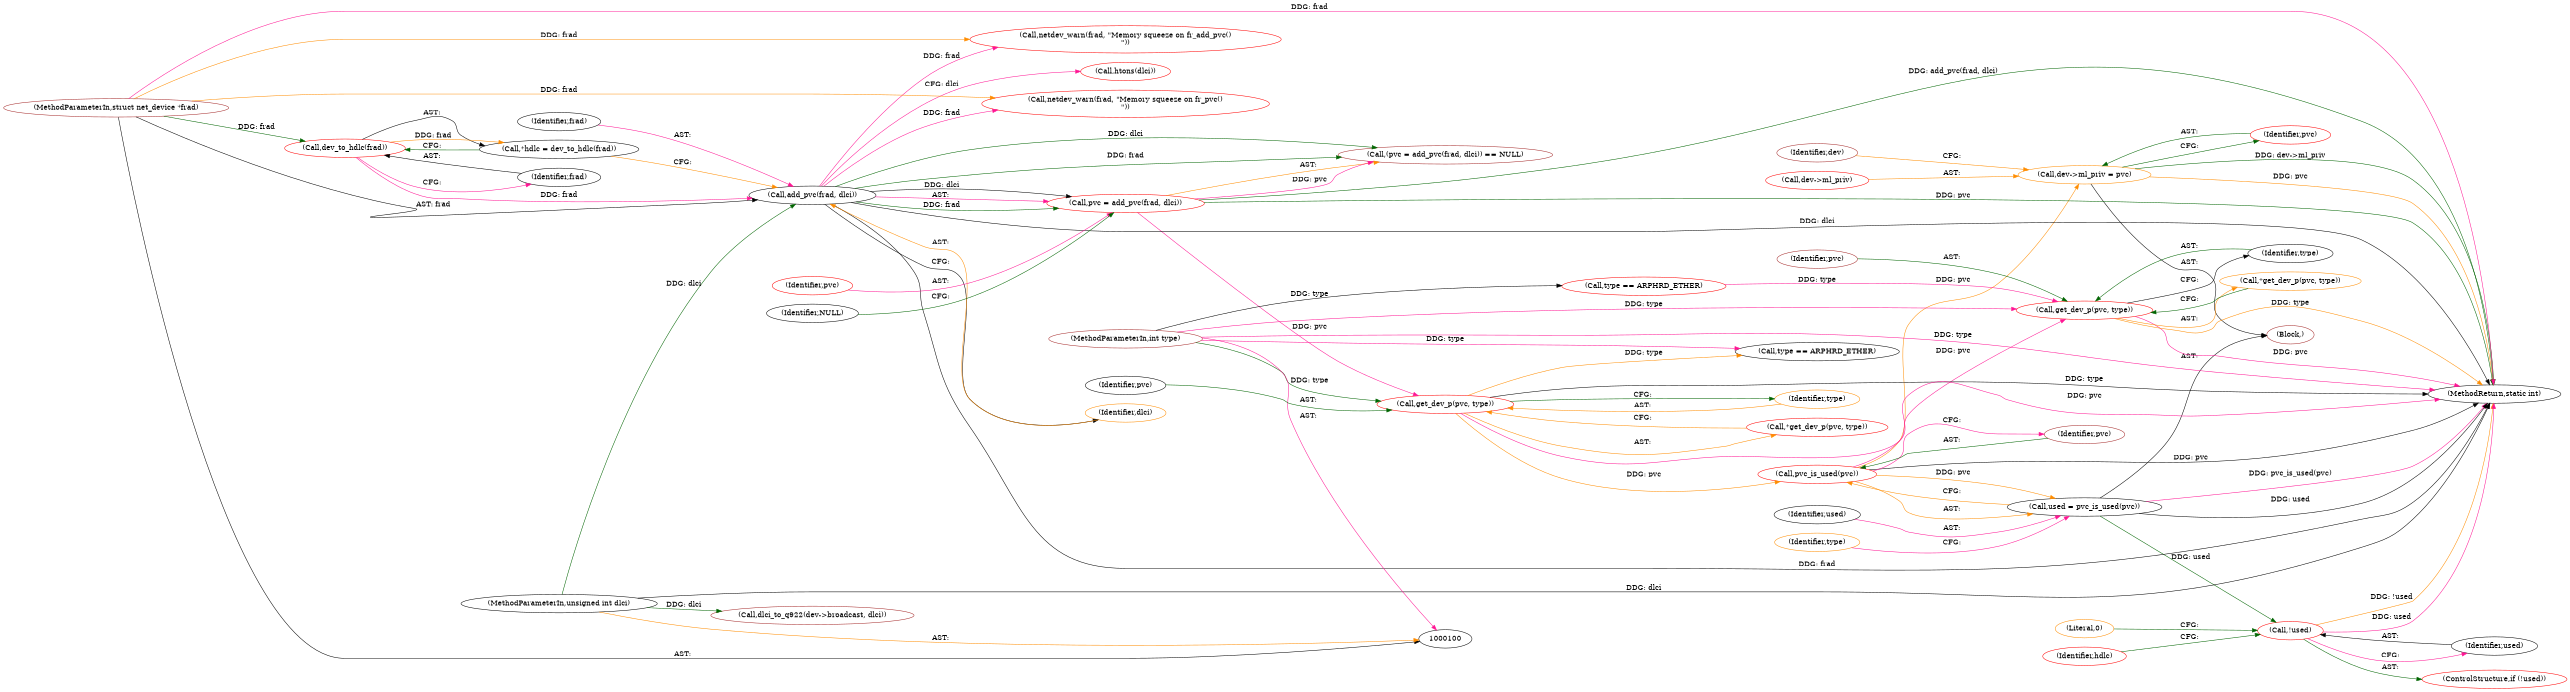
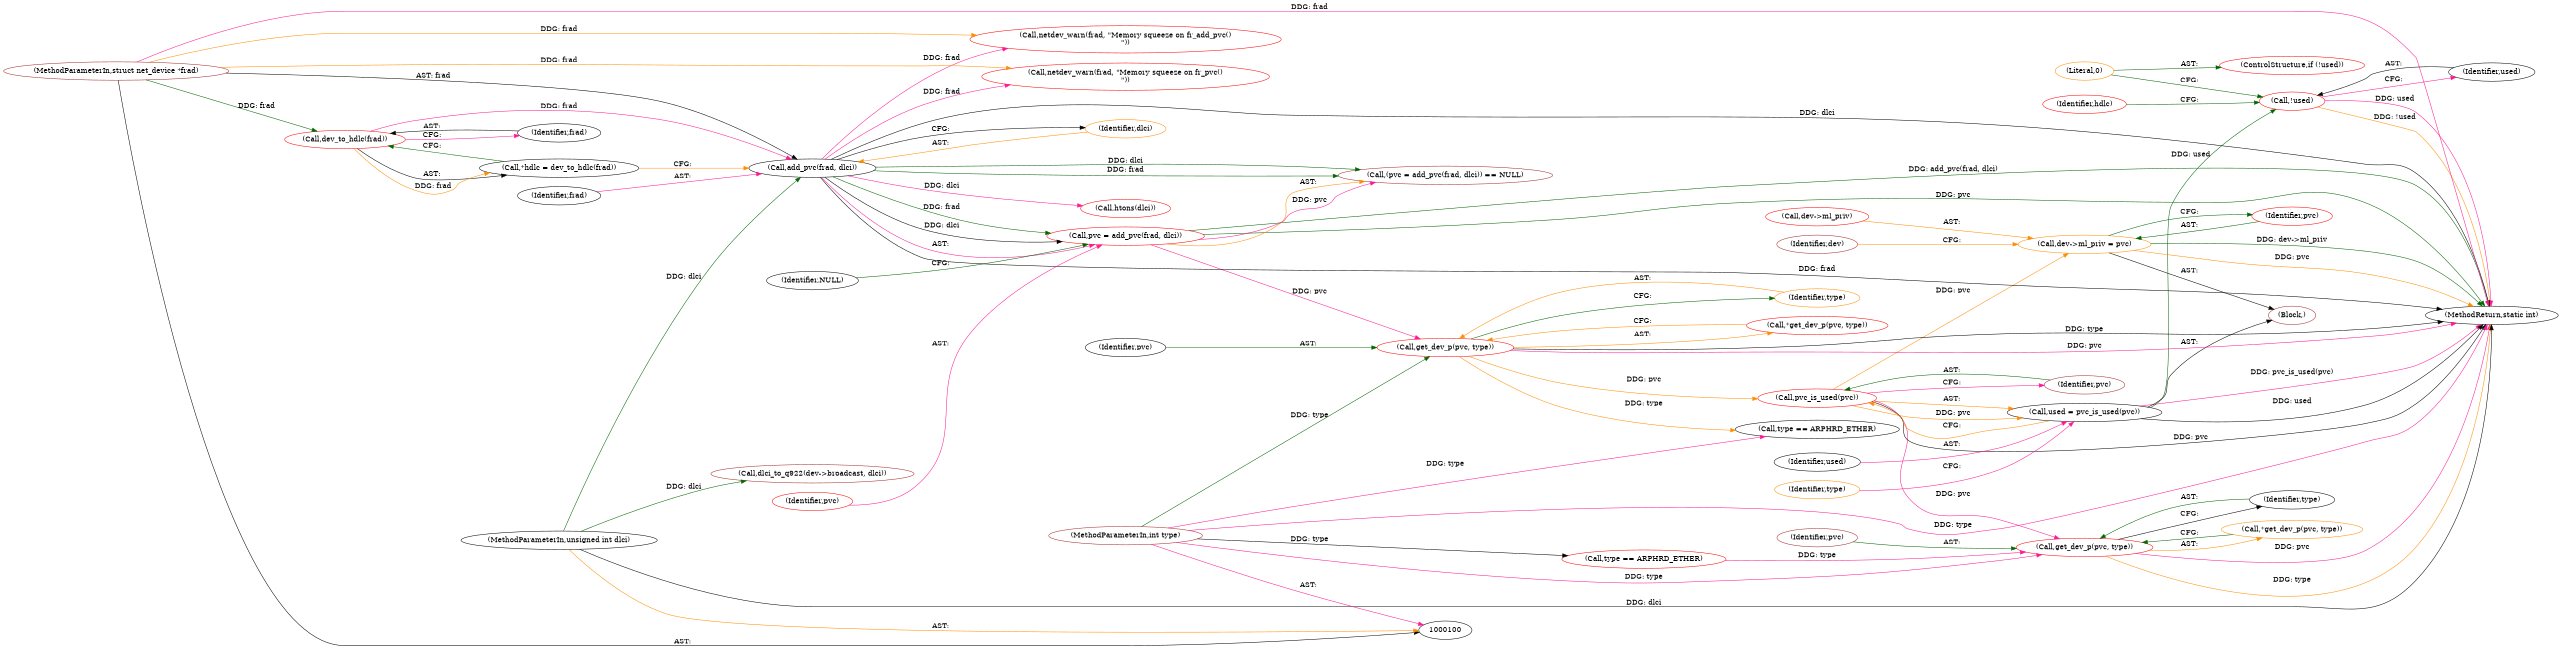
edge "(Call,add_pvc(frad, dlci))" -> "(Call,htons(dlci))": label "CFG: dlci" -> "DDG: dlci"
edge "(Call,!used)" -> "(ControlStructure,if (!used))": now "(Literal,0)" -> "(ControlStructure,if (!used))"
